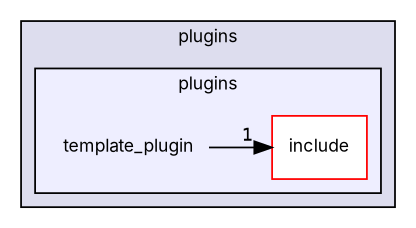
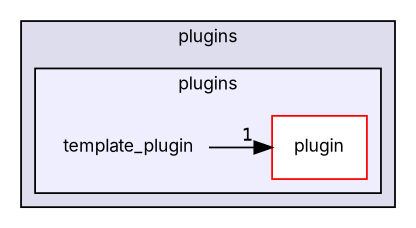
node "include": label "include" -> "plugin"
